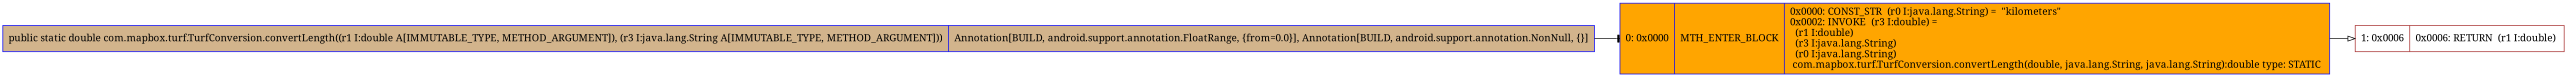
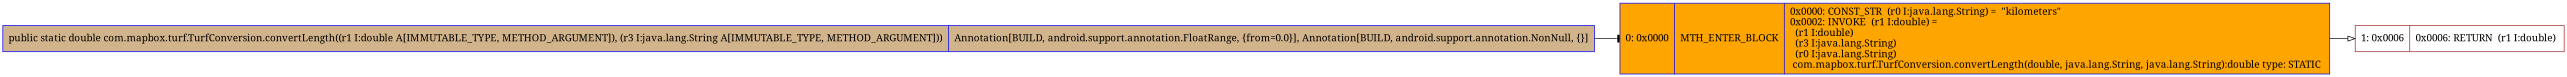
node "0: 0x0000": text "0x0002: INVOKE  (r3 I:double) =" -> "0x0002: INVOKE  (r1 I:double) ="
